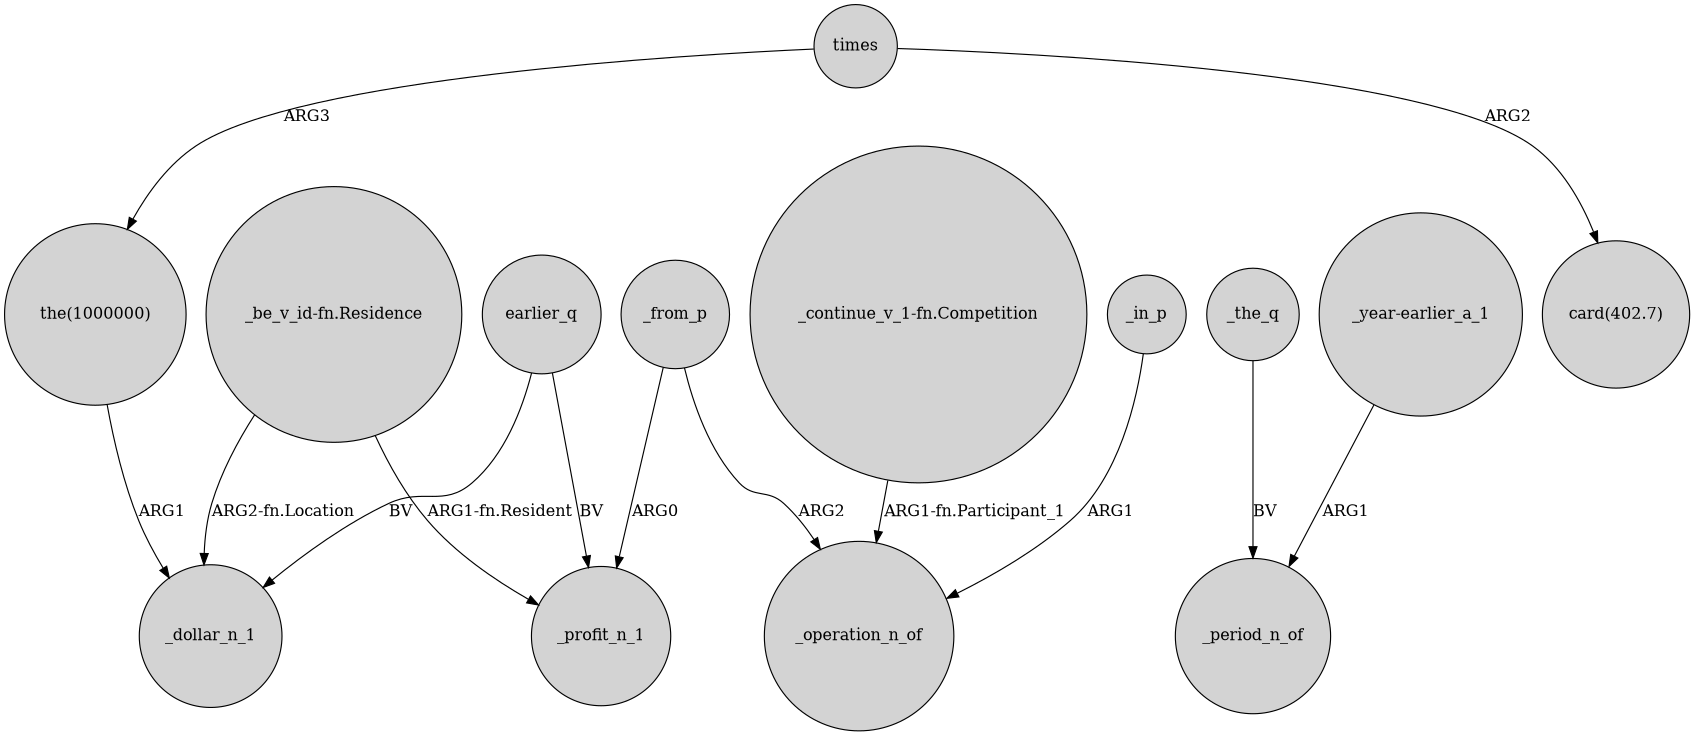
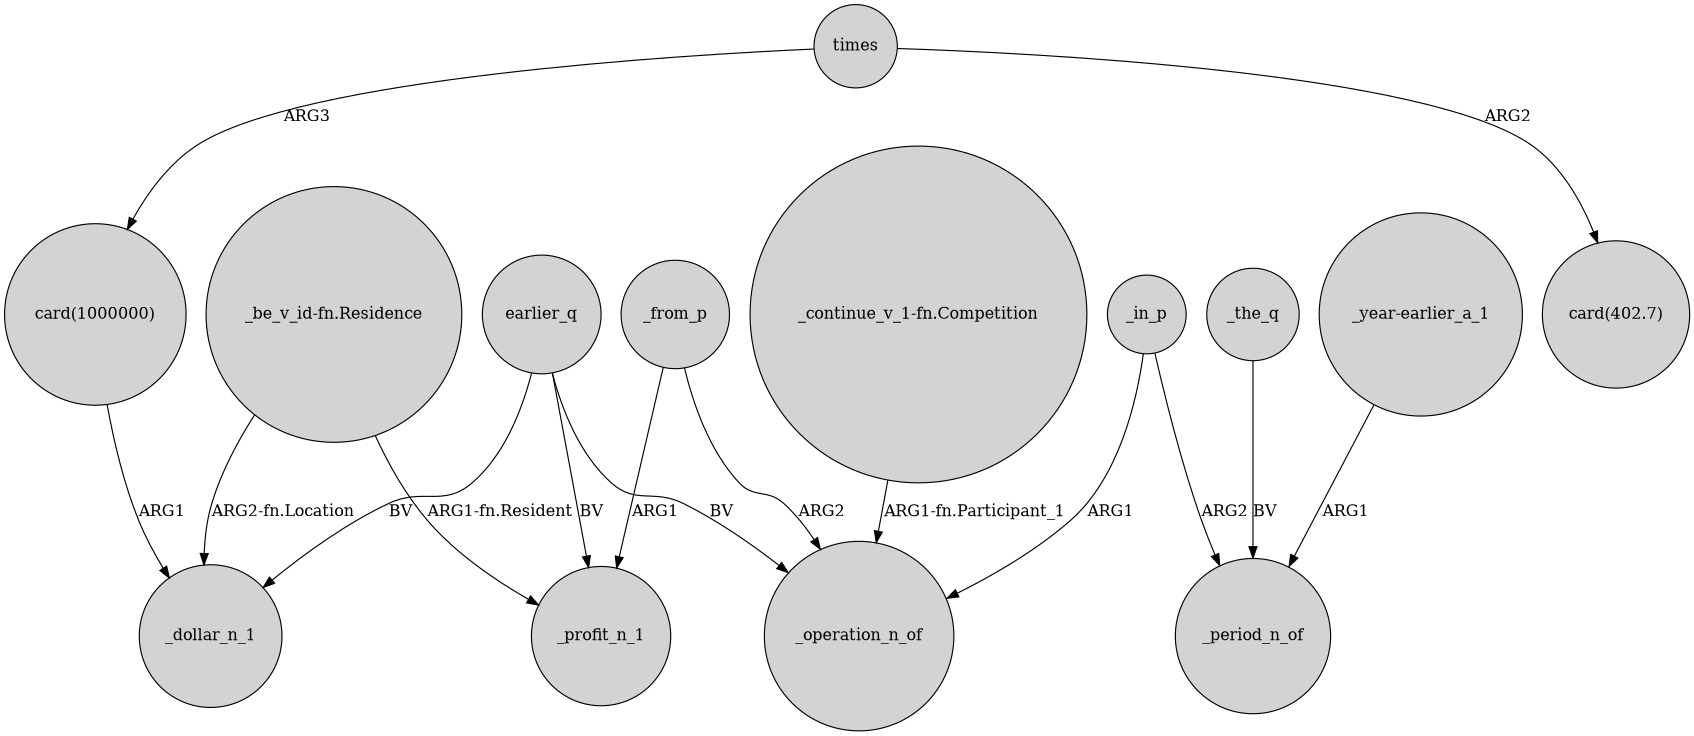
node "the(1000000)": label "the(1000000)" -> "card(1000000)"
edge "_in_p" -> "_period_n_of": added, label "ARG2"
edge "earlier_q" -> "_operation_n_of": added, label "BV"
edge "_from_p" -> "_profit_n_1": label "ARG0" -> "ARG1"
